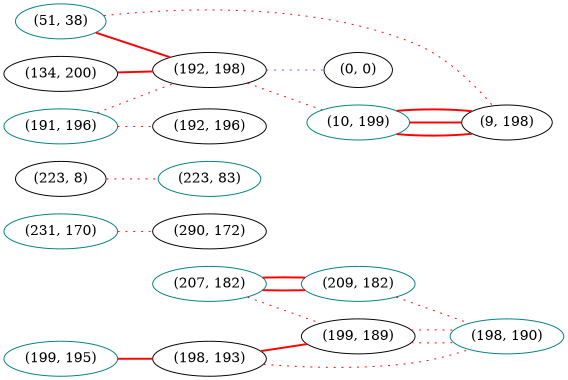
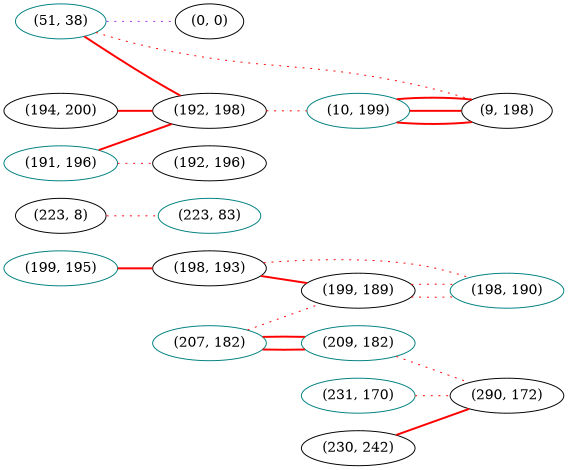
edge "(192, 198)" -- "(0, 0)": now "(51, 38)" -- "(0, 0)"
node "(134, 200)": label "(134, 200)" -> "(194, 200)"
edge "(192, 198)" -- "(191, 196)": style dotted -> bold
edge "(209, 182)" -- "(198, 190)": now "(209, 182)" -- "(290, 172)"
node "(230, 242)": added
